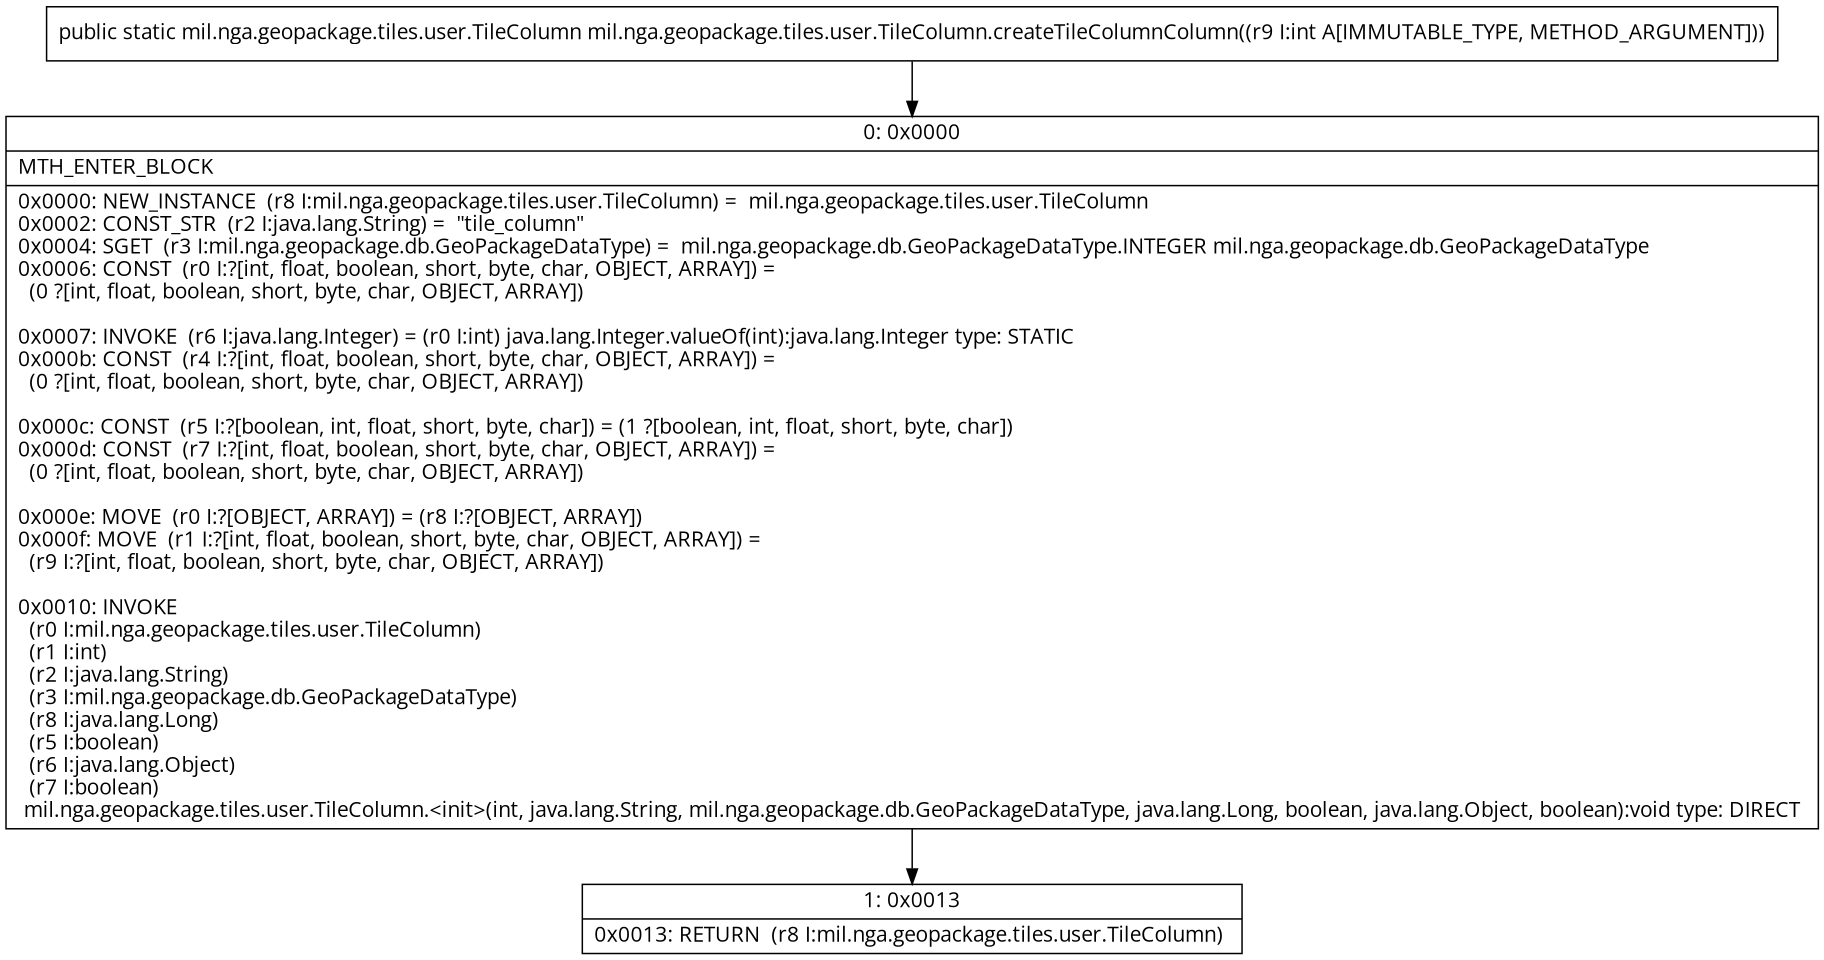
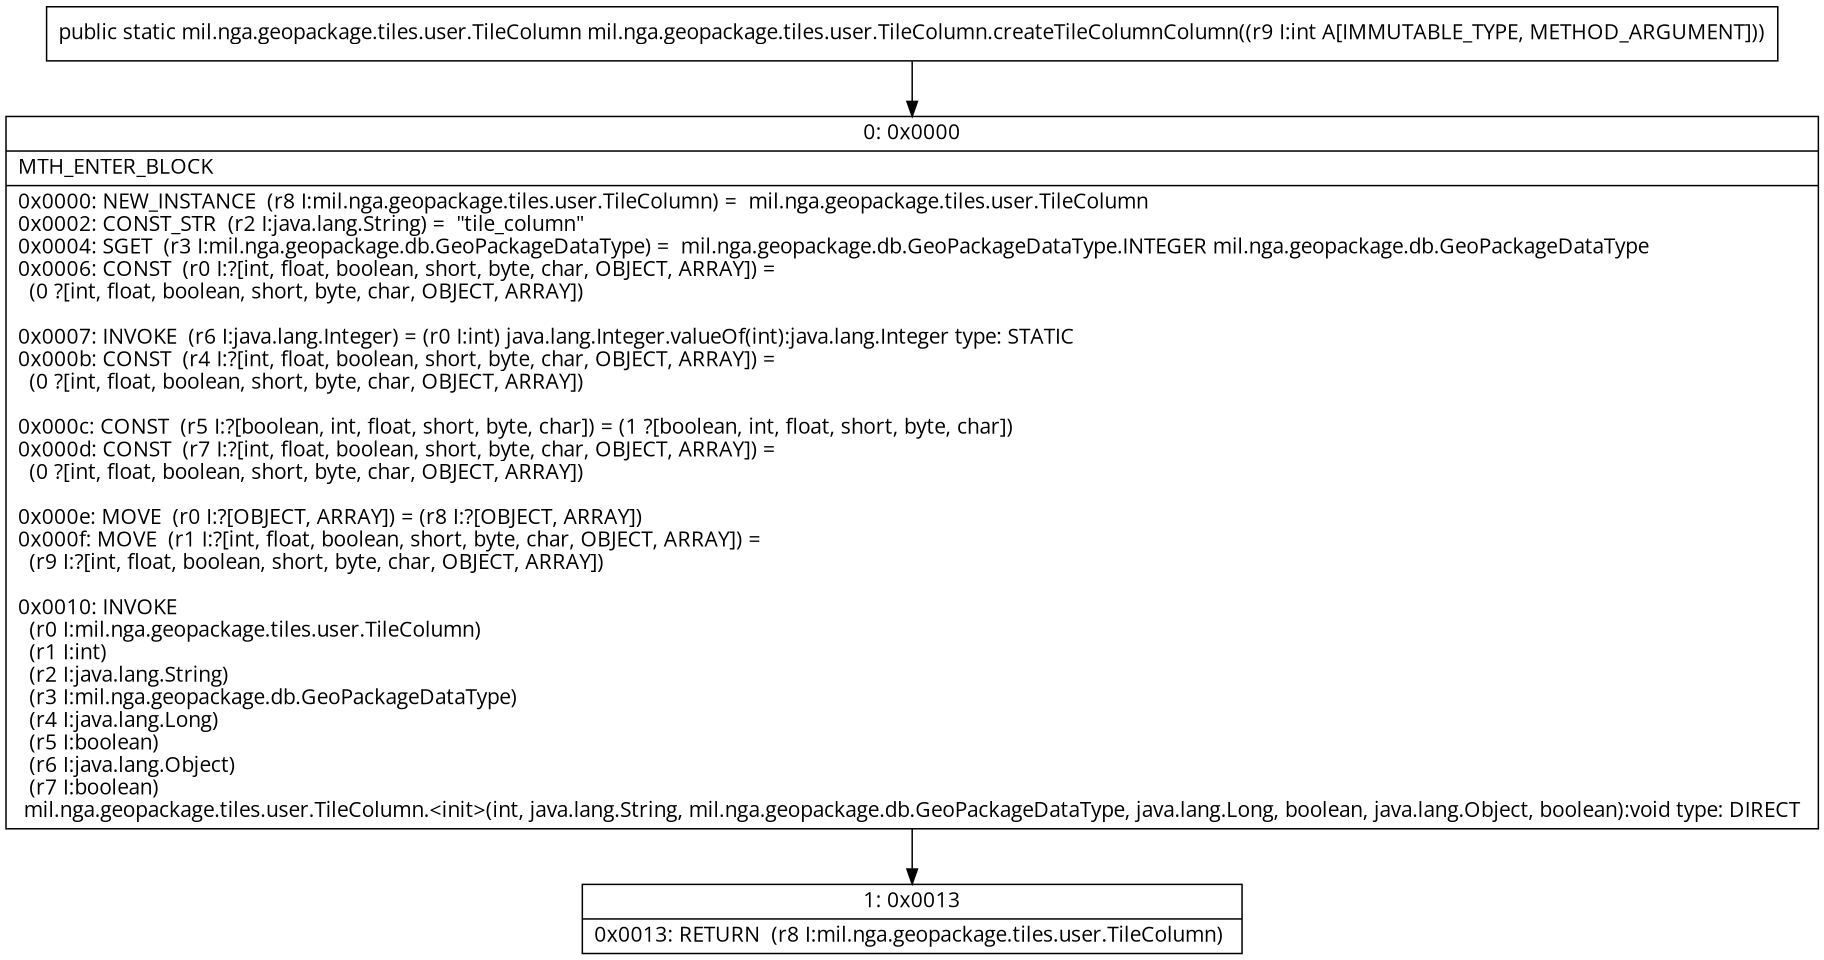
node "0: 0x0000": text "(r8 I:java.lang.Long)" -> "(r4 I:java.lang.Long)"
